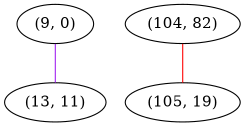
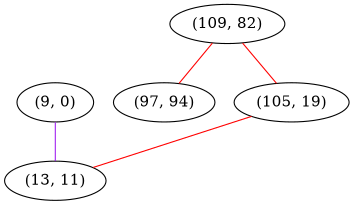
node "(104, 82)": label "(104, 82)" -> "(109, 82)"
node "(97, 94)": added
edge "(105, 19)" -- "(13, 11)": added
